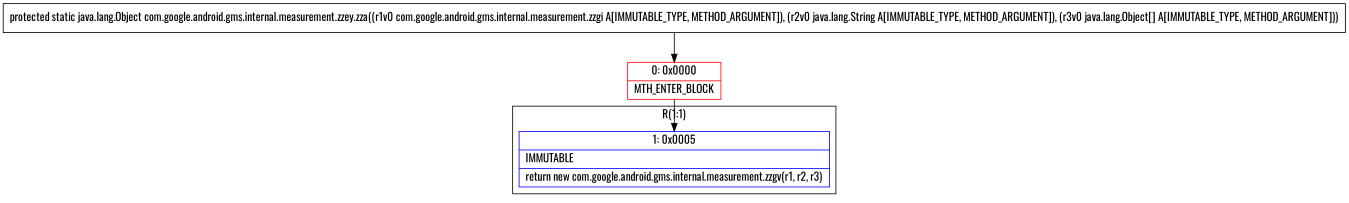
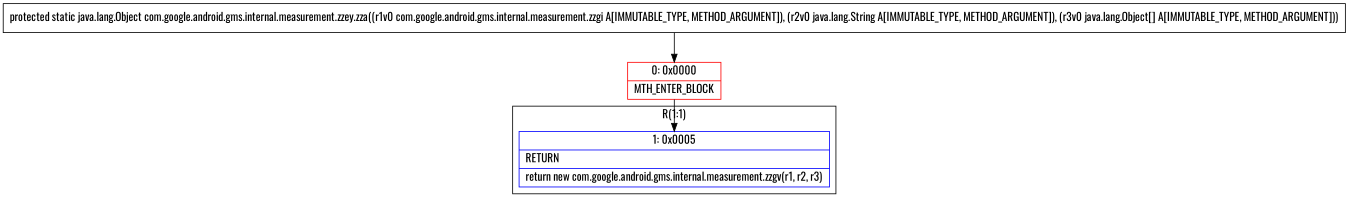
node "1: 0x0005": text "IMMUTABLE" -> "RETURN"
